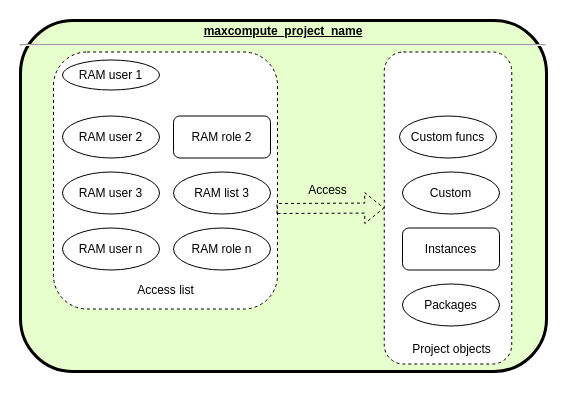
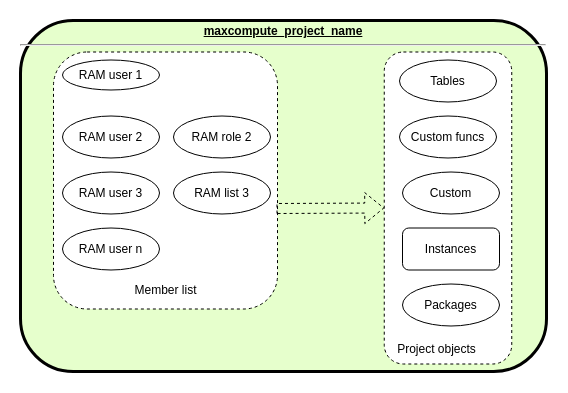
node "Tables": added
node "RAM role 2": shape rounded rectangle -> ellipse
node "Access": removed
node "RAM role n": removed
node "Access list": label "Access list" -> "Member list"
node "Project objects": moved (451, 349) -> (436, 349)
